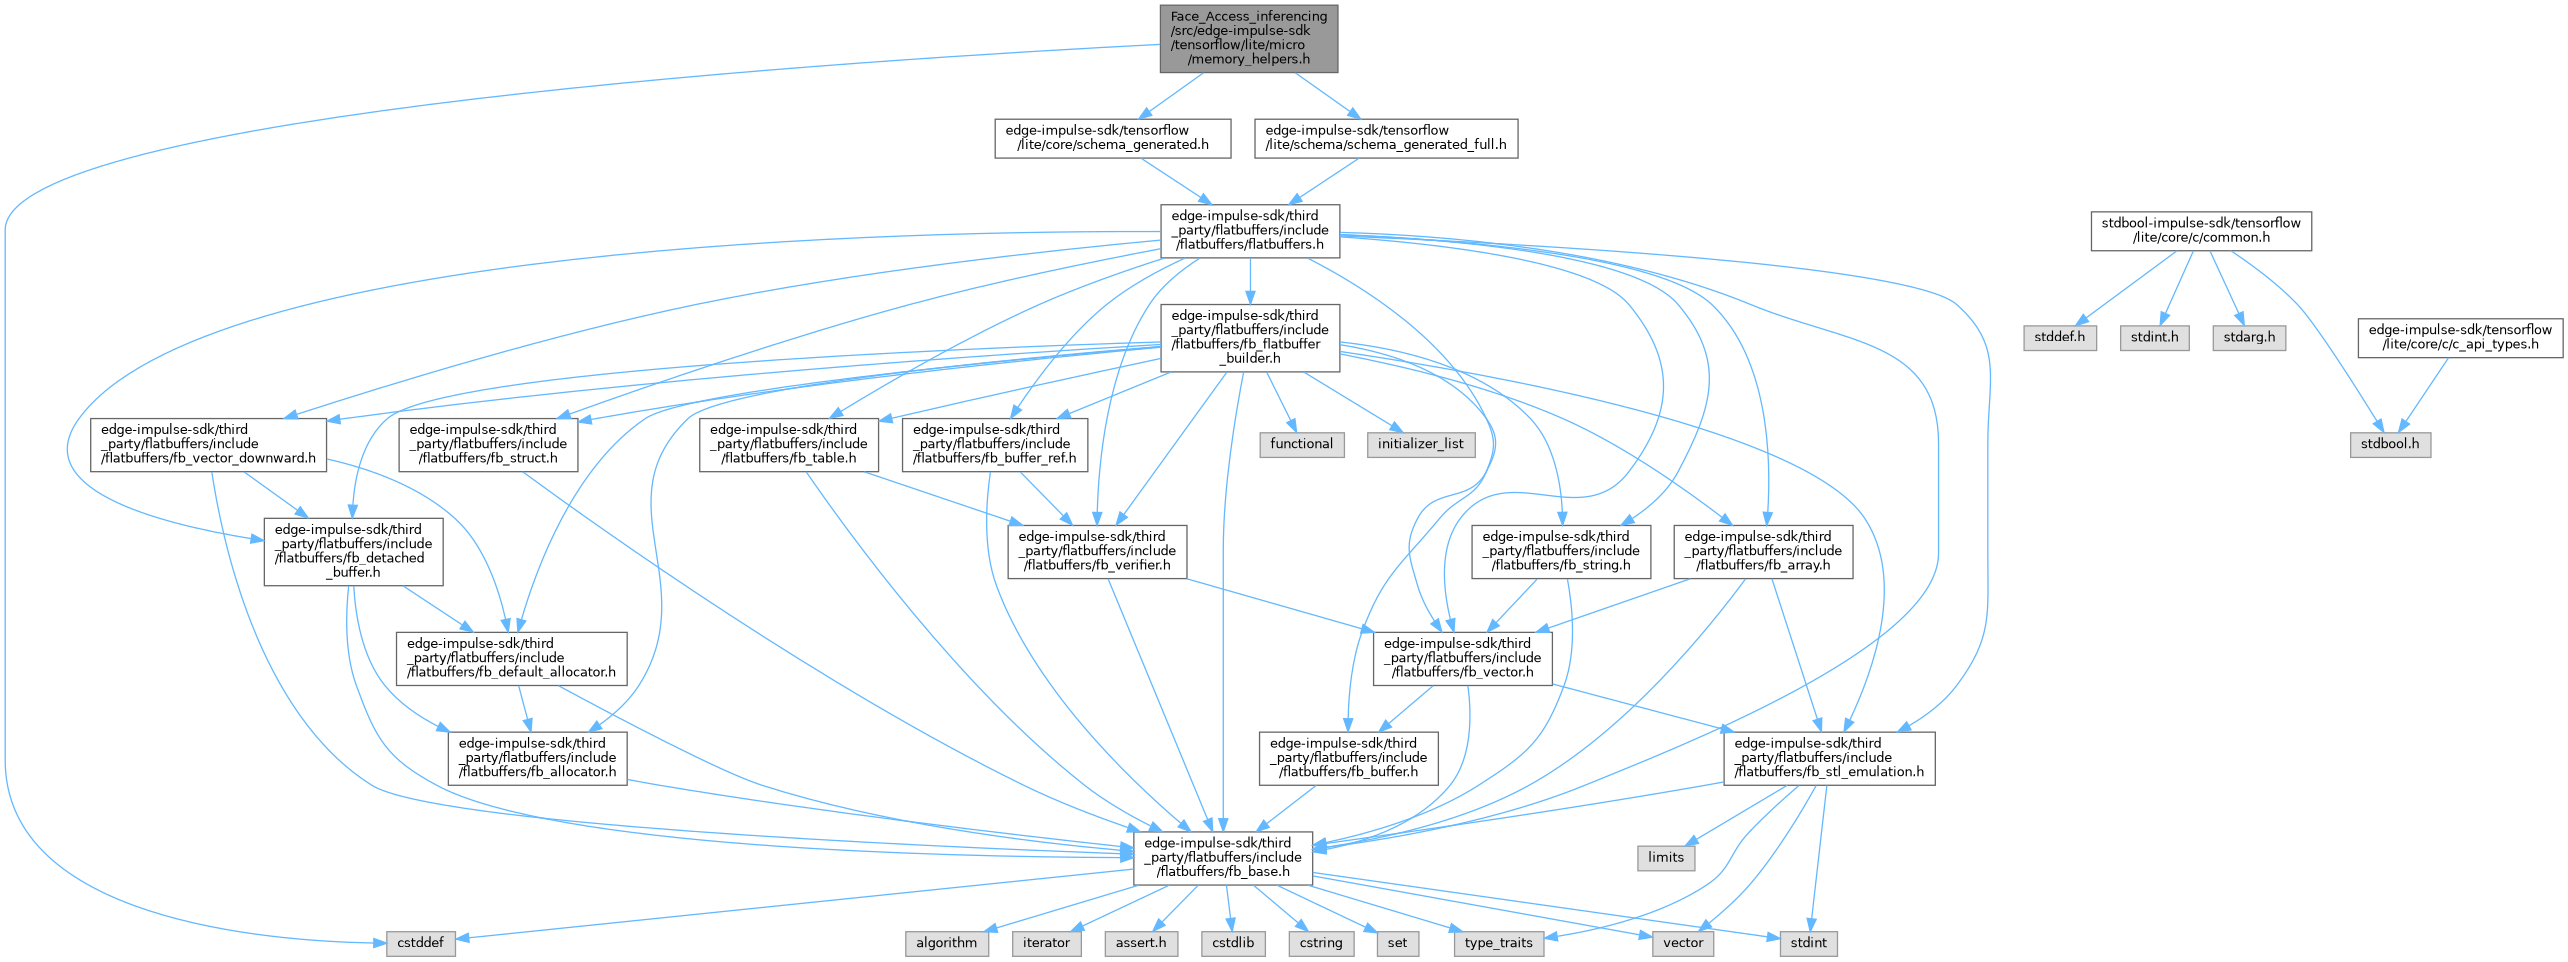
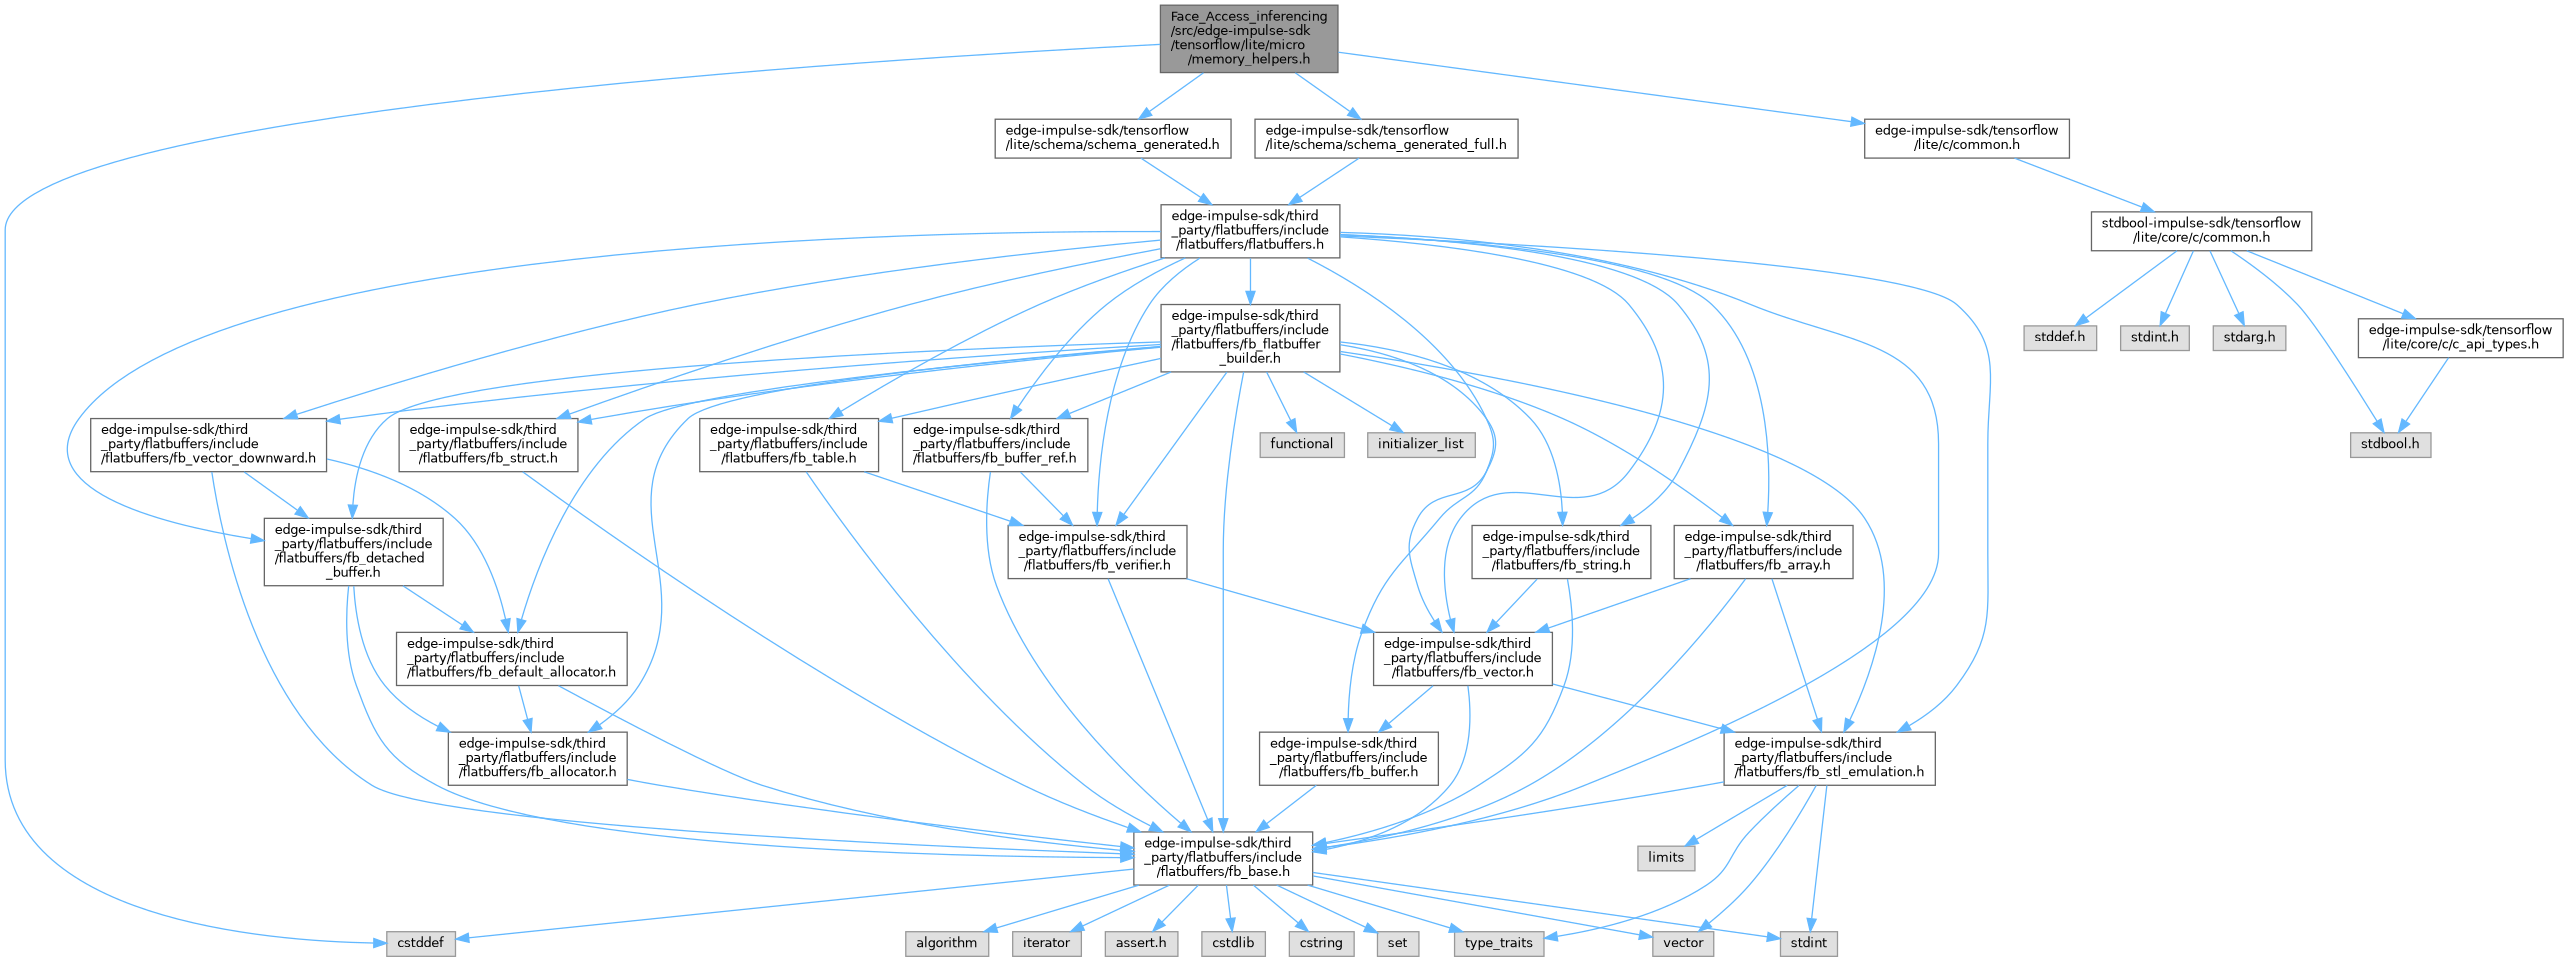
node "edge-impulse-sdk/tensorflow /lite/core/schema_generated.h": label "edge-impulse-sdk/tensorflow /lite/core/schema_generated.h" -> "edge-impulse-sdk/tensorflow /lite/schema/schema_generated.h"
node "edge-impulse-sdk/tensorflow /lite/c/common.h": added
edge "stdbool-impulse-sdk/tensorflow /lite/core/c/common.h" -> "edge-impulse-sdk/tensorflow /lite/core/c/c_api_types.h": added
